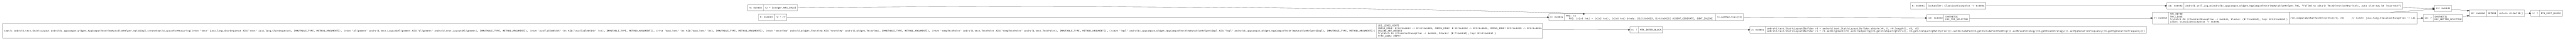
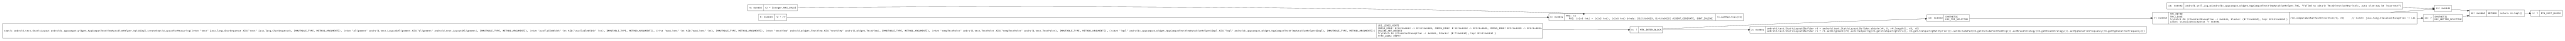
node "9: 0x0041": removed
node "12: 0x004d": text "return r0.build()" -> "return r0.impl()"
edge "6: 0x003a" -> "13: 0x003d": now "0: ?" -> "13: 0x003d"
